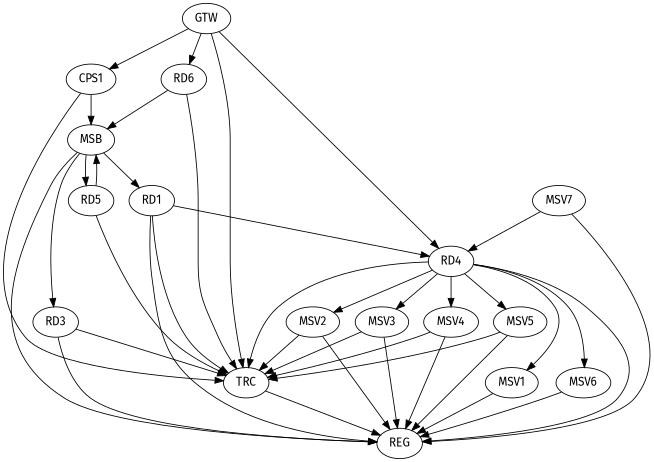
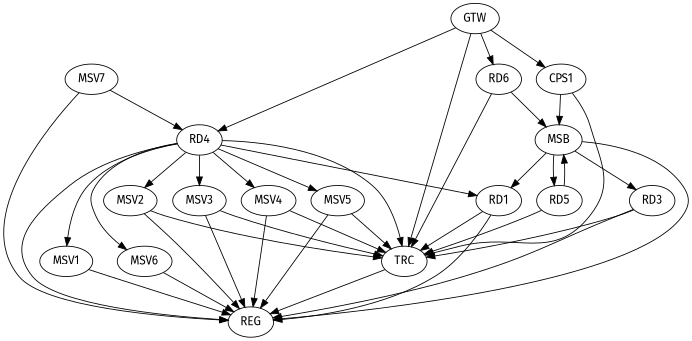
edge "RD1" -> "RD4": reversed
